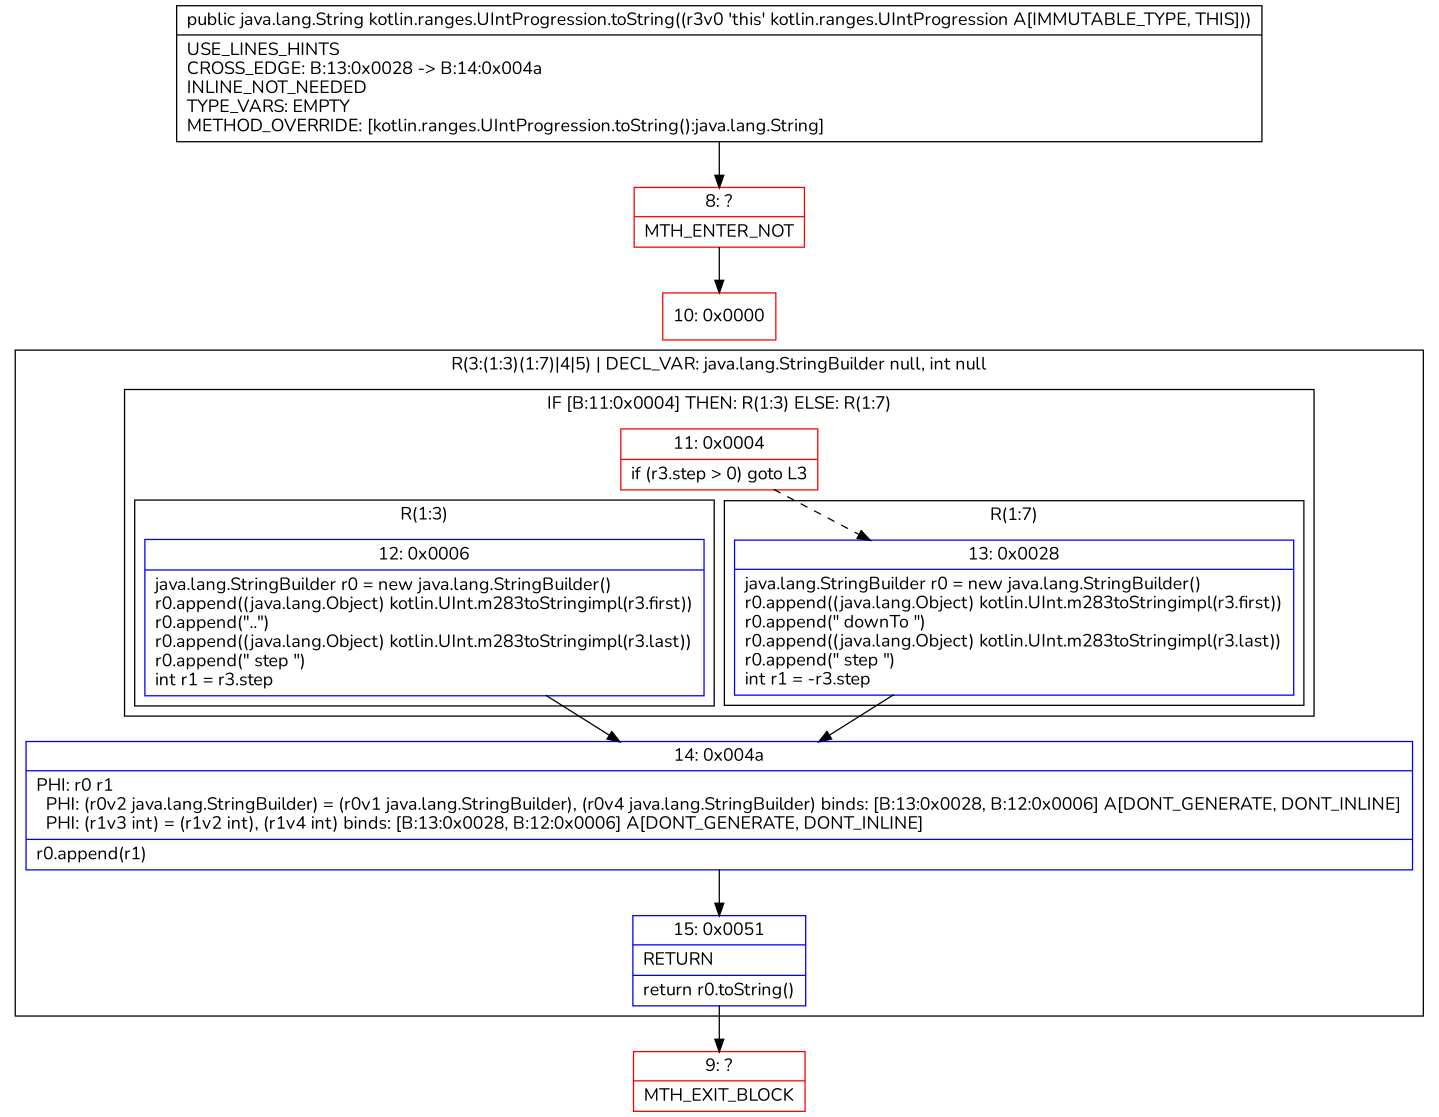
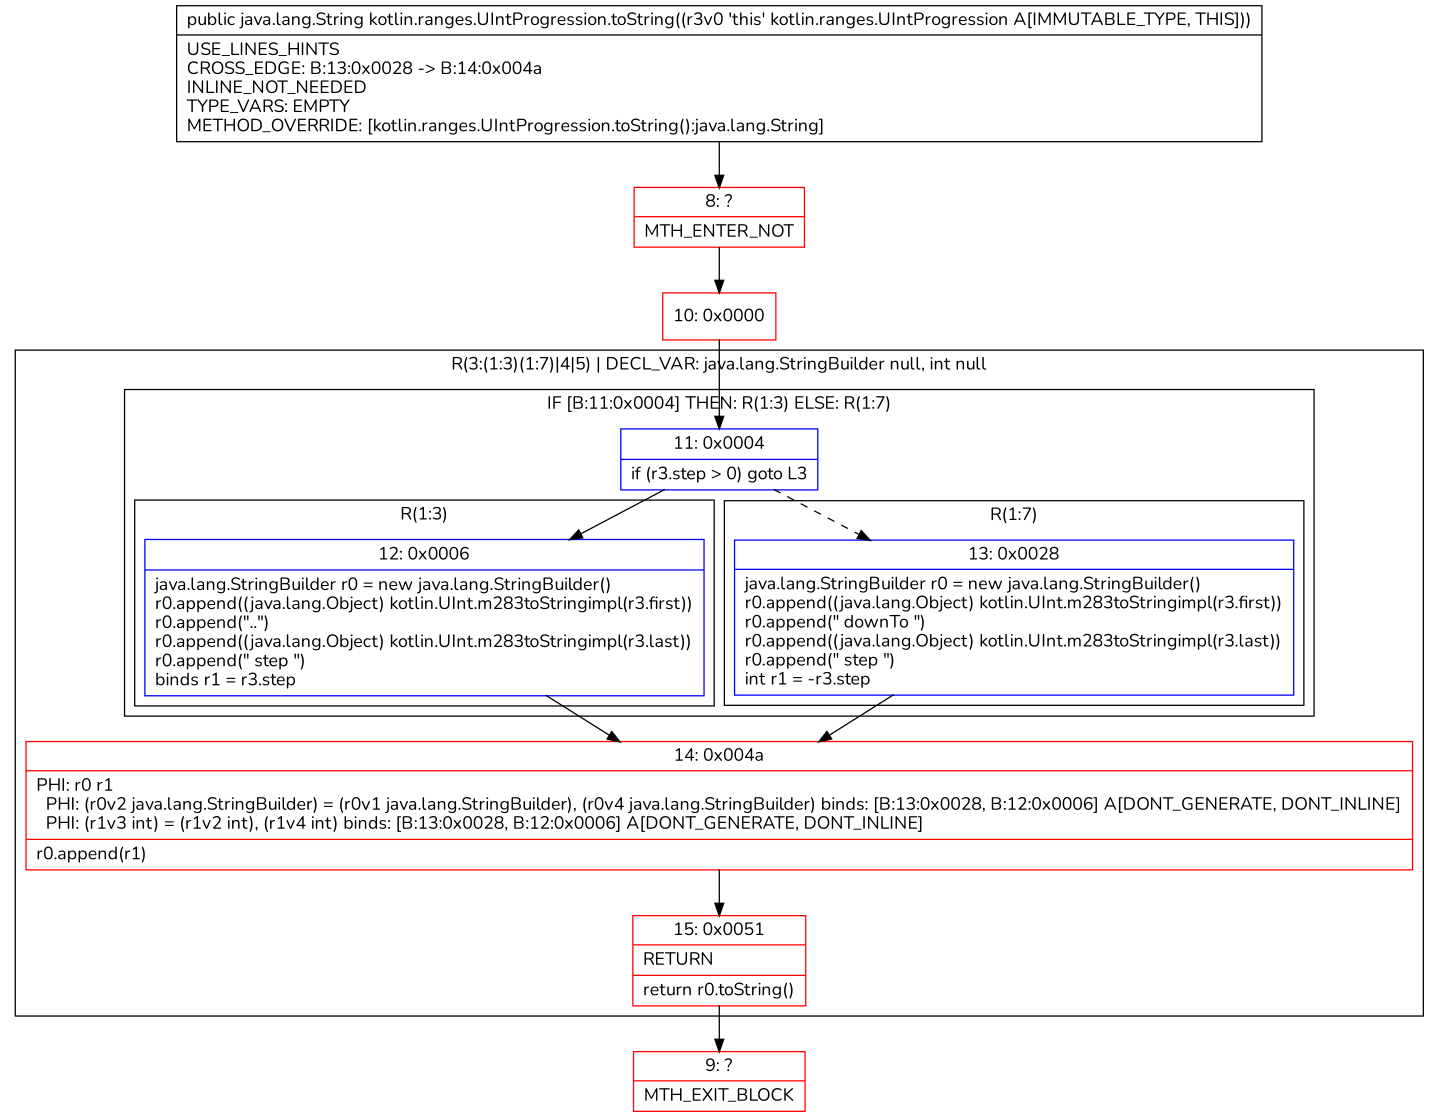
edge "10: 0x0000" -> "11: 0x0004": added
node "11: 0x0004": color red -> blue
edge "11: 0x0004" -> "12: 0x0006": added
node "12: 0x0006": text "int r1 = r3.step" -> "binds r1 = r3.step"
node "14: 0x004a": color blue -> red
node "15: 0x0051": color blue -> red
